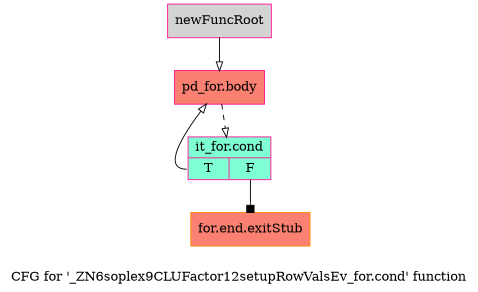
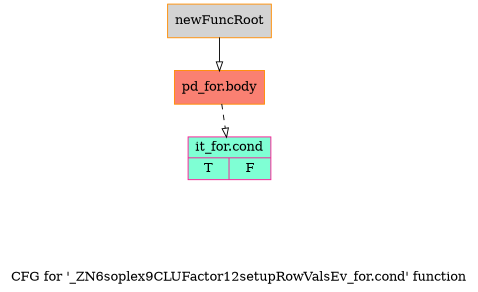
node "newFuncRoot": color deeppink -> darkorange
node "pd_for.body": color deeppink -> darkorange
edge "it_for.cond" -> "pd_for.body": removed
node "for.end.exitStub": removed
